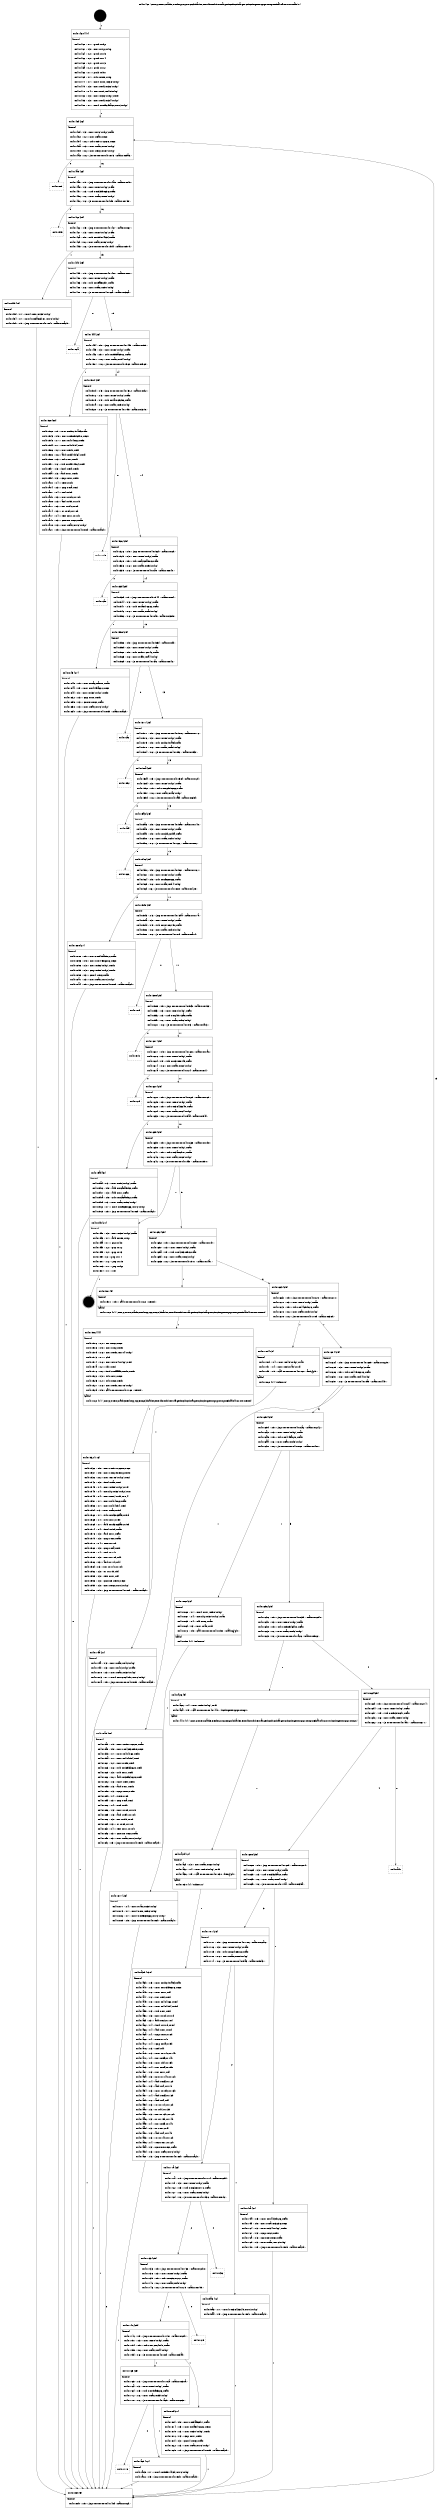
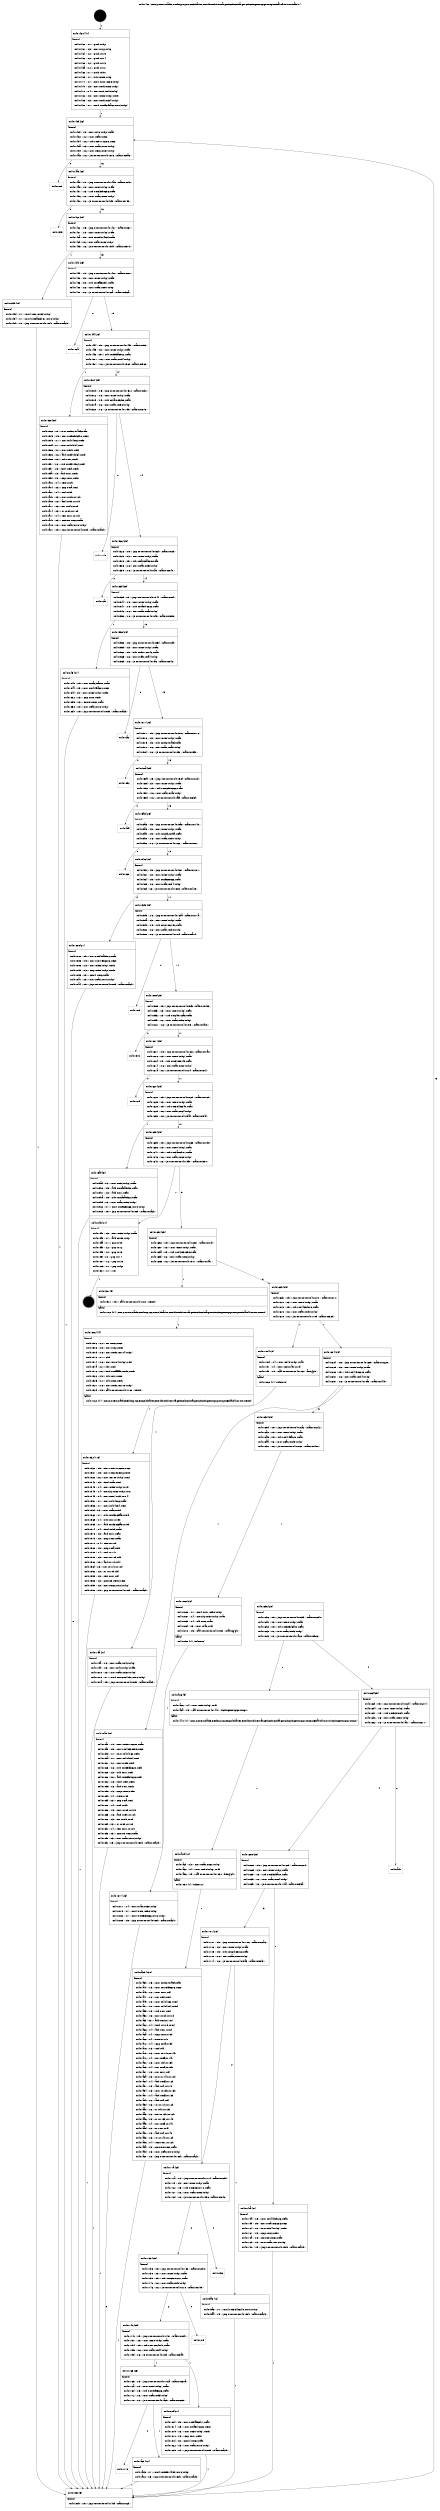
edge "0x40169d [25]" -> "0x4016b6 [25]": removed, label "5"
